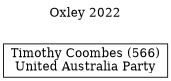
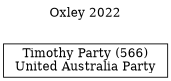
node "Timothy Coombes (566) United Australia Party": label "Timothy Coombes (566) United Australia Party" -> "Timothy Party (566) United Australia Party"
